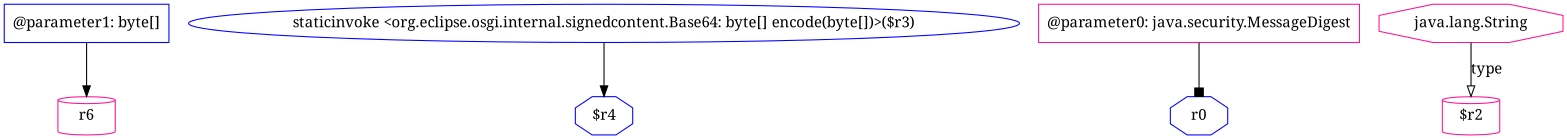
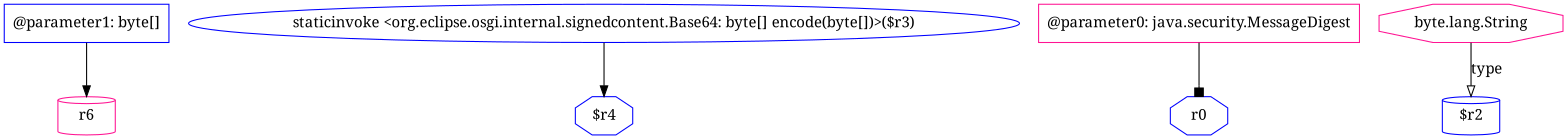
node "java.lang.String": label "java.lang.String" -> "byte.lang.String"
node "$r2": color deeppink -> blue
